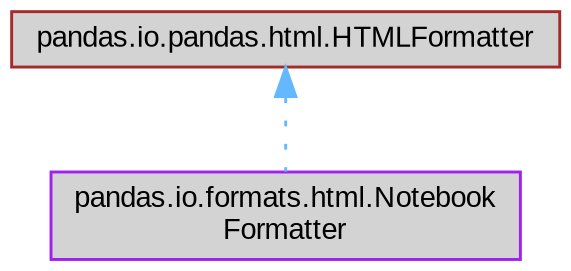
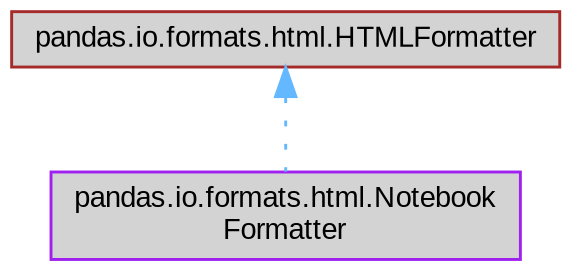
node "pandas.io.pandas.html.HTMLFormatter": label "pandas.io.pandas.html.HTMLFormatter" -> "pandas.io.formats.html.HTMLFormatter"
